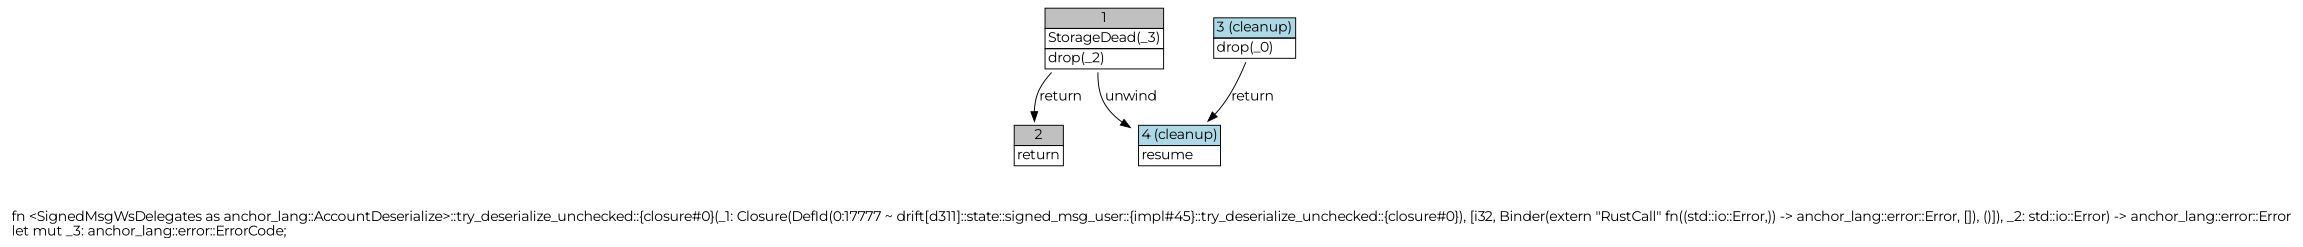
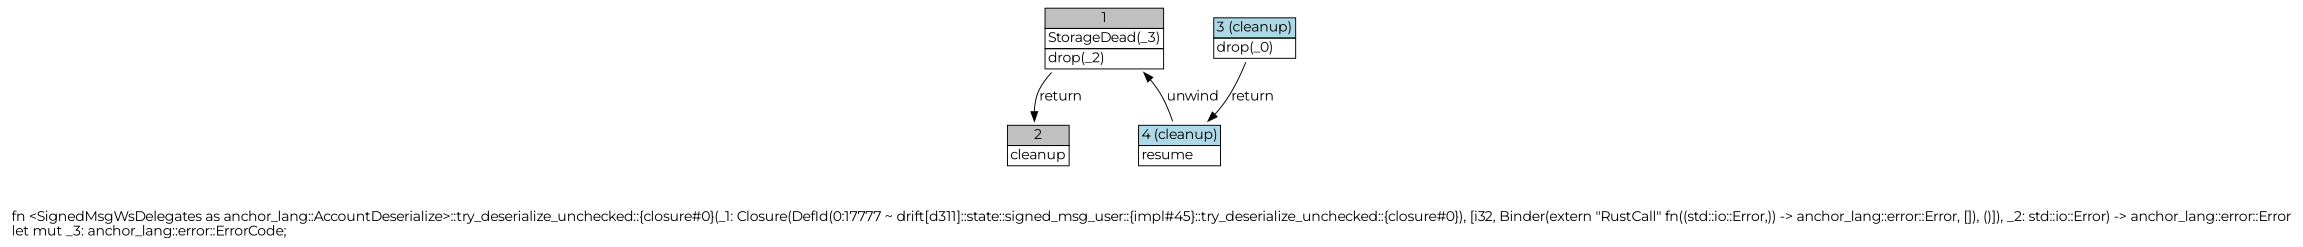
edge "1" -> "4 (cleanup)": reversed
node "2": text "return" -> "cleanup"
